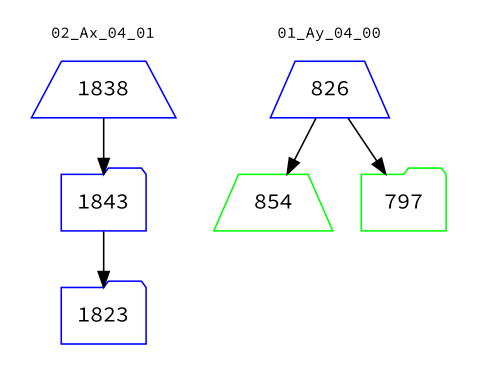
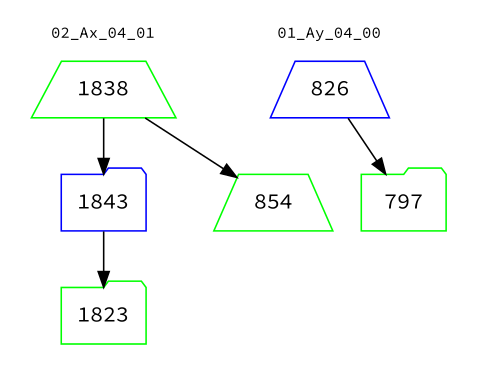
node "1838": color blue -> green
edge "826" -> "854": now "1838" -> "854"
node "1823": color blue -> green
